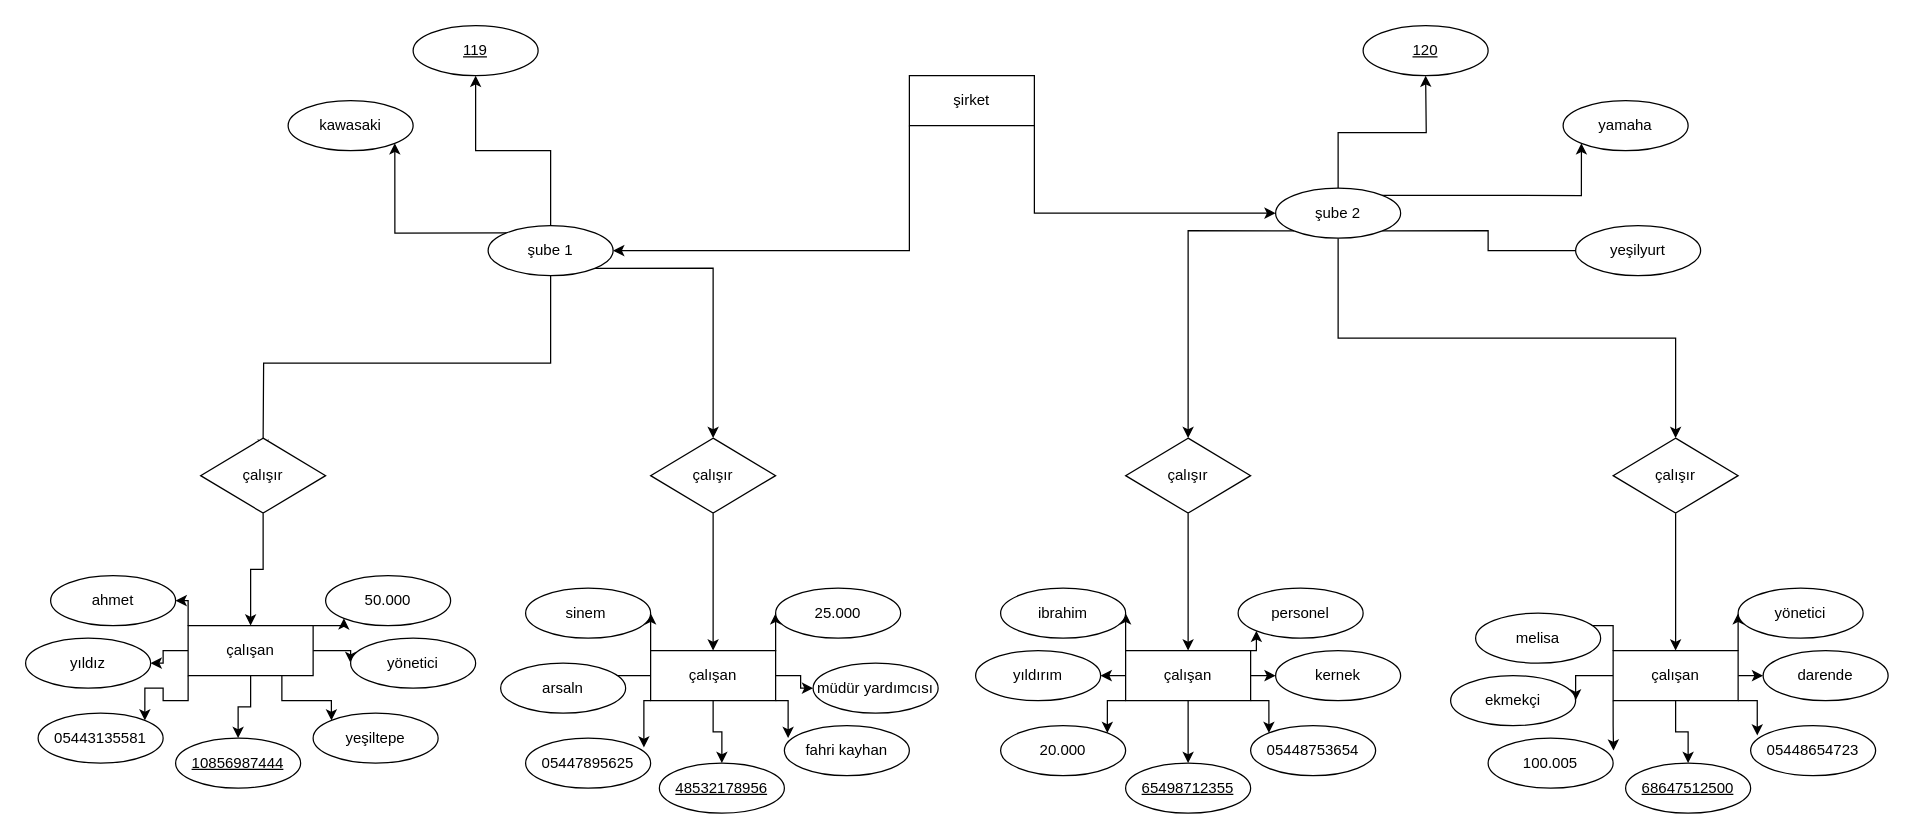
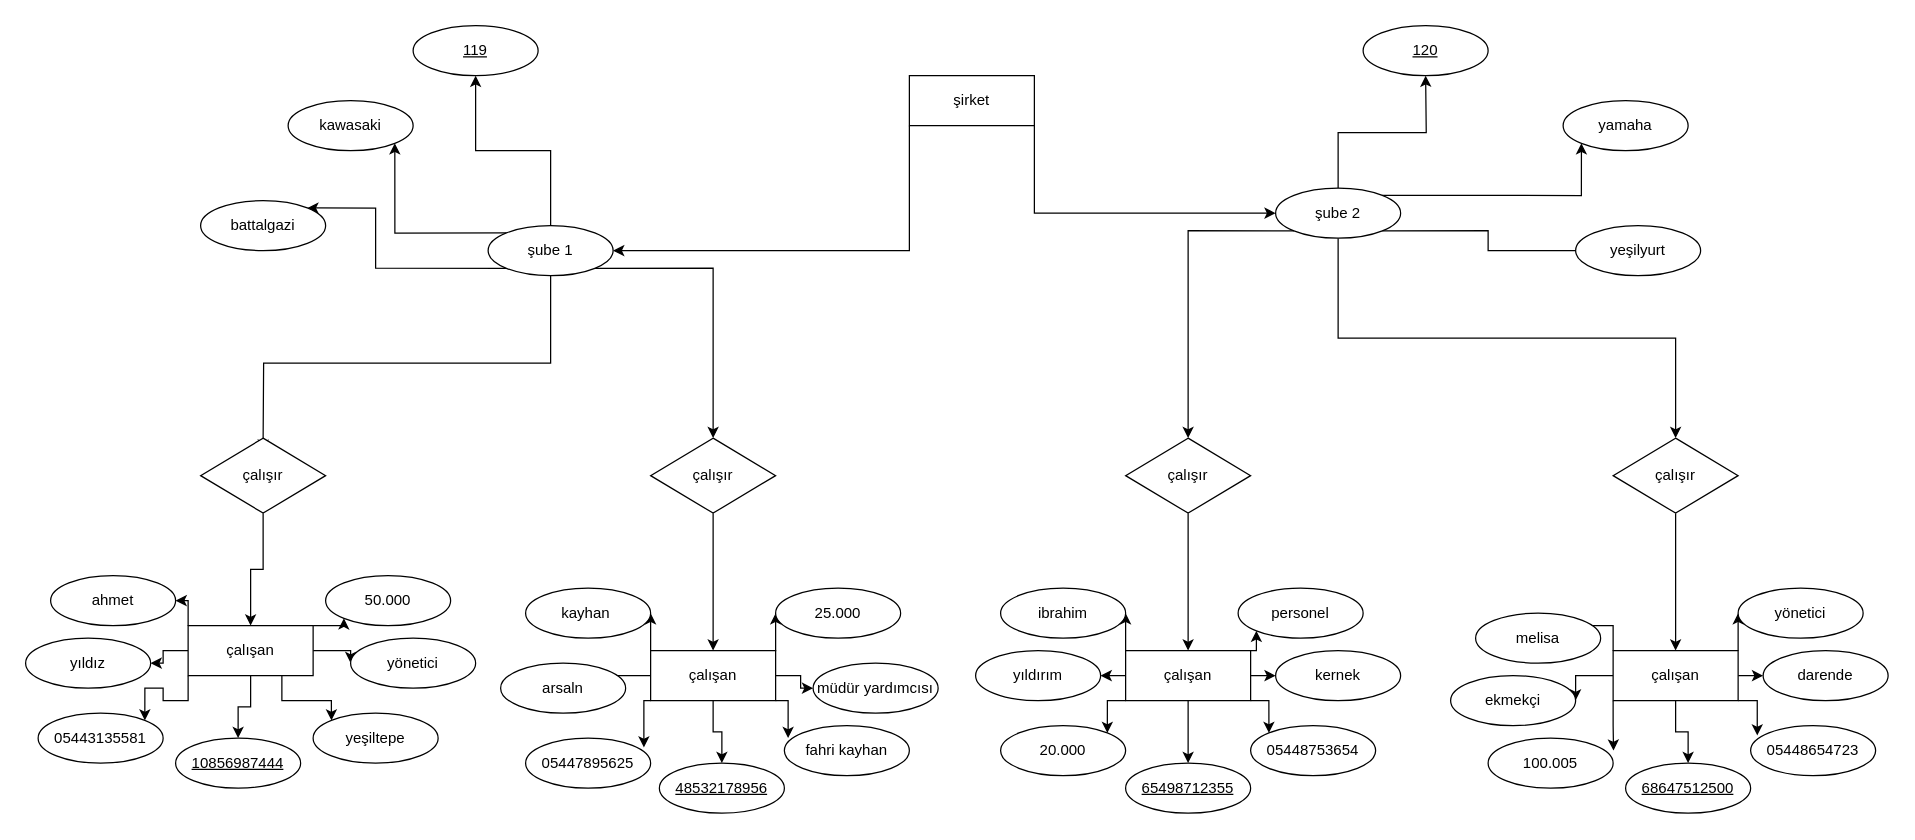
node "battalgazi": added
edge "şube 1" -> "battalgazi": added
node "sinem": label "sinem" -> "kayhan"
